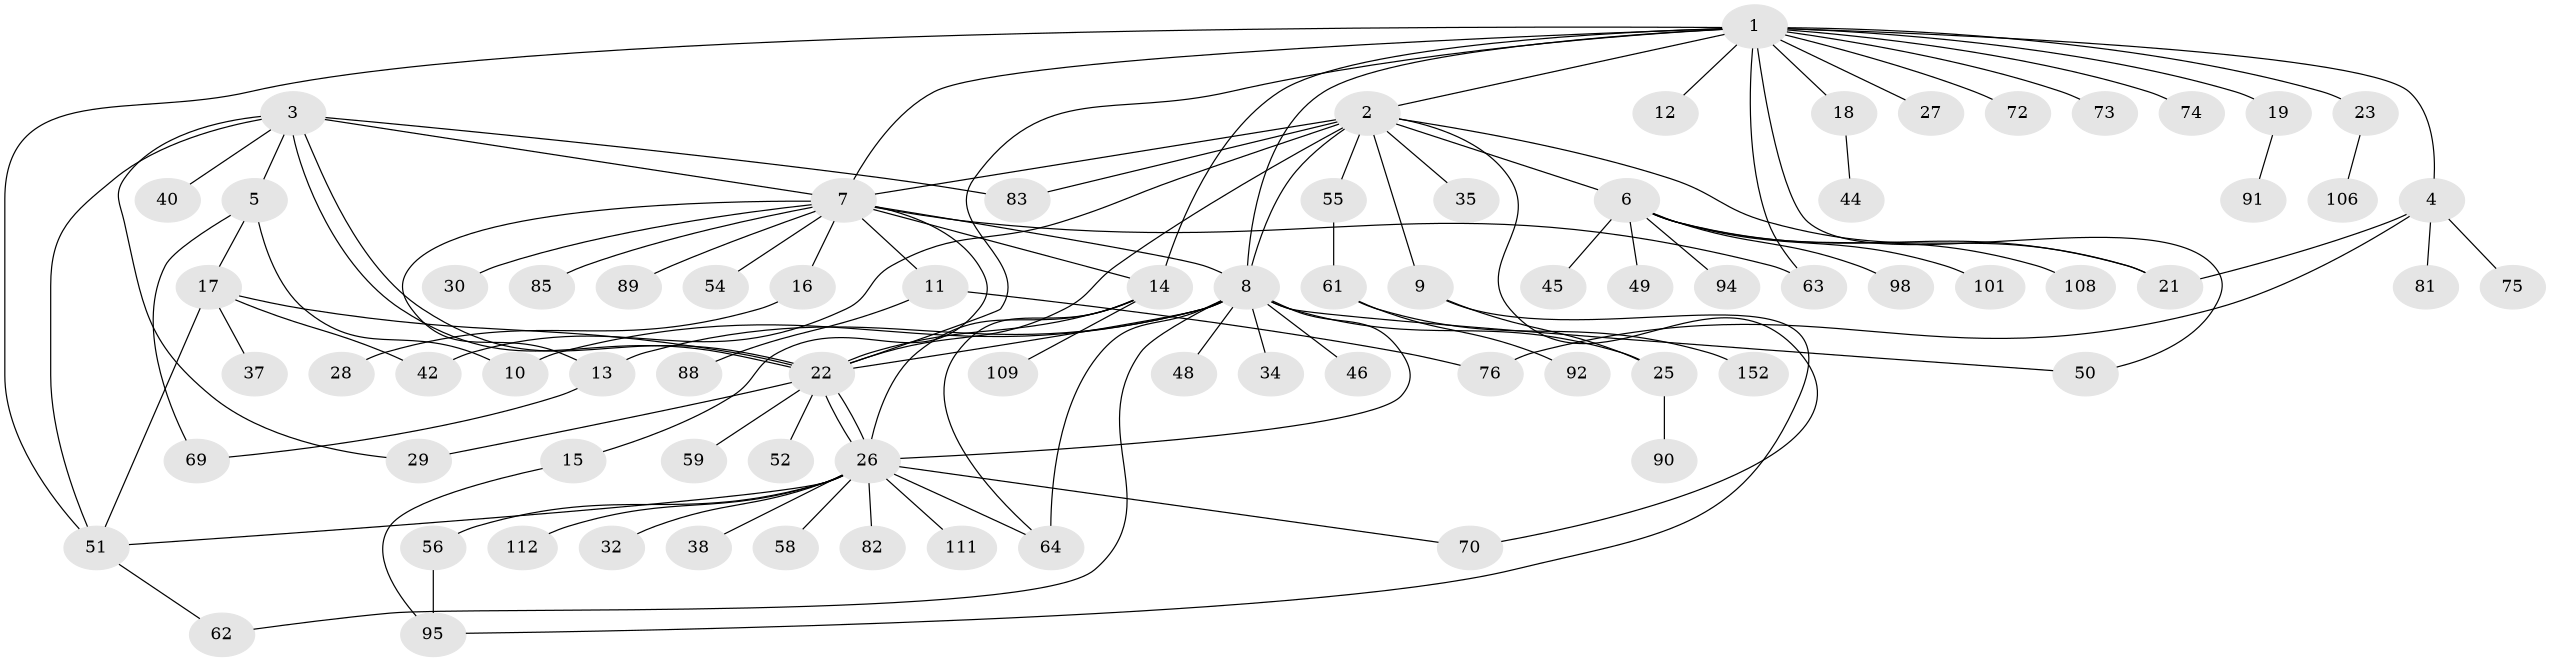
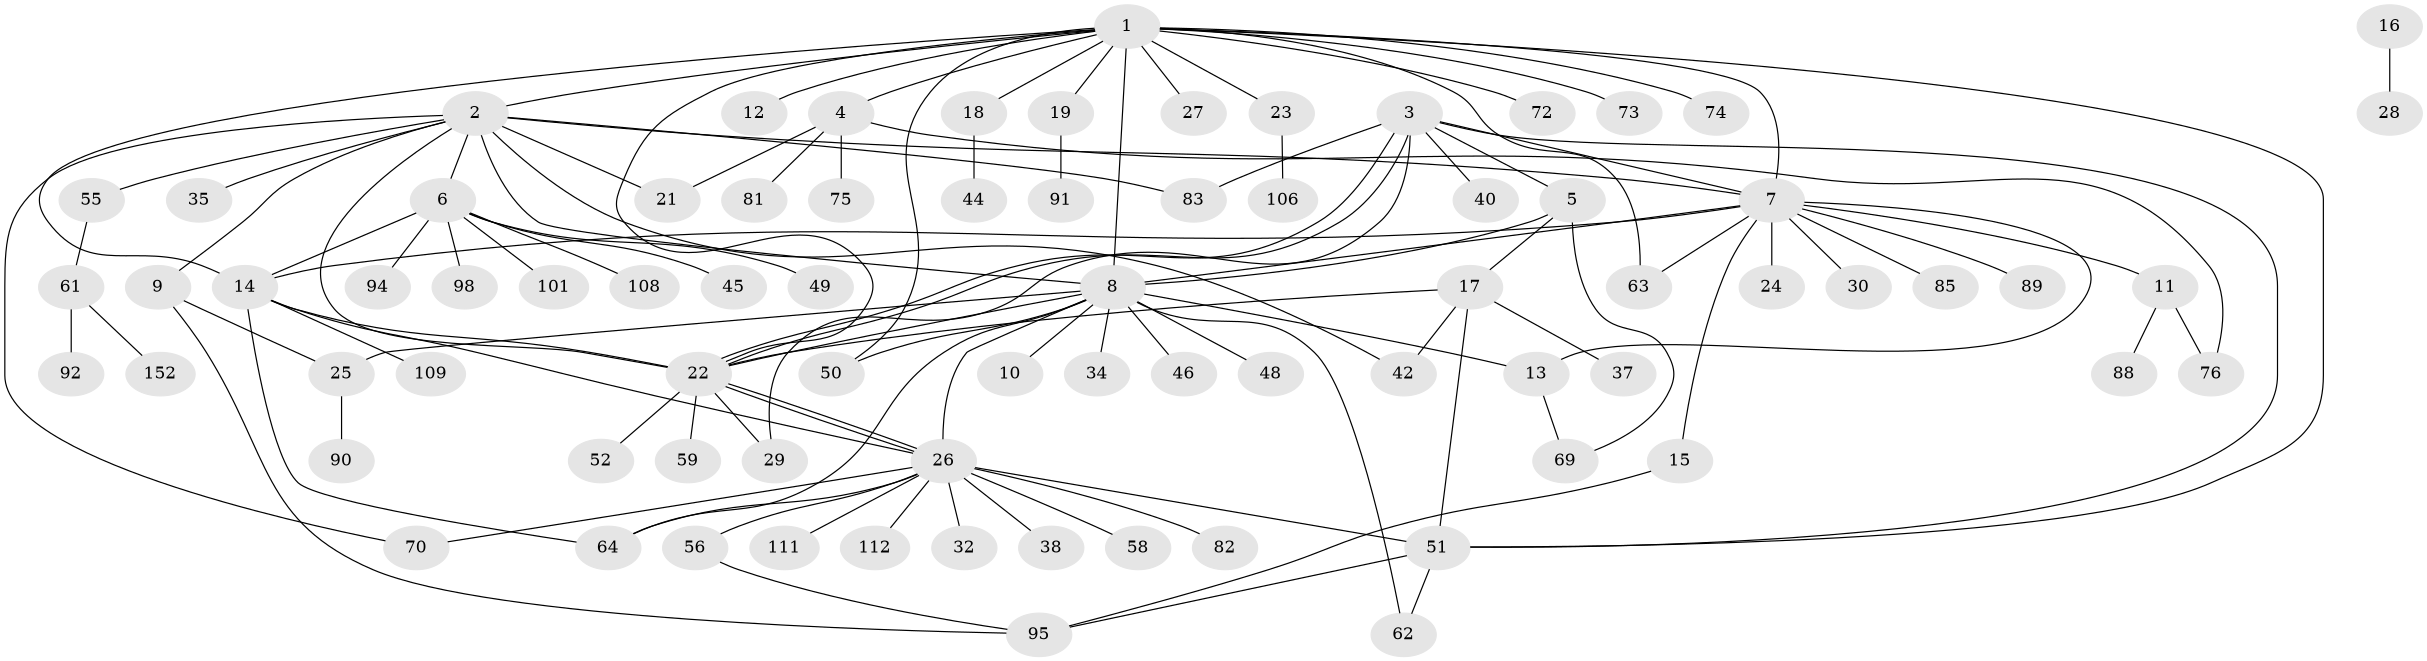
edge "6" -- "21": now "6" -- "14"
edge "7" -- "16": removed
node "54": label "54" -> "24"
edge "5" -- "10": now "5" -- "8"
edge "51" -- "95": added
